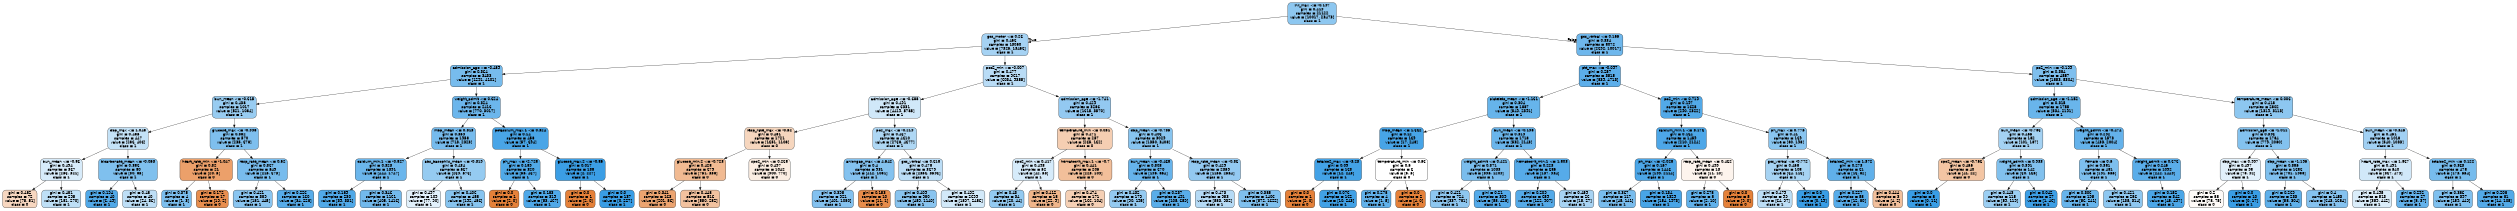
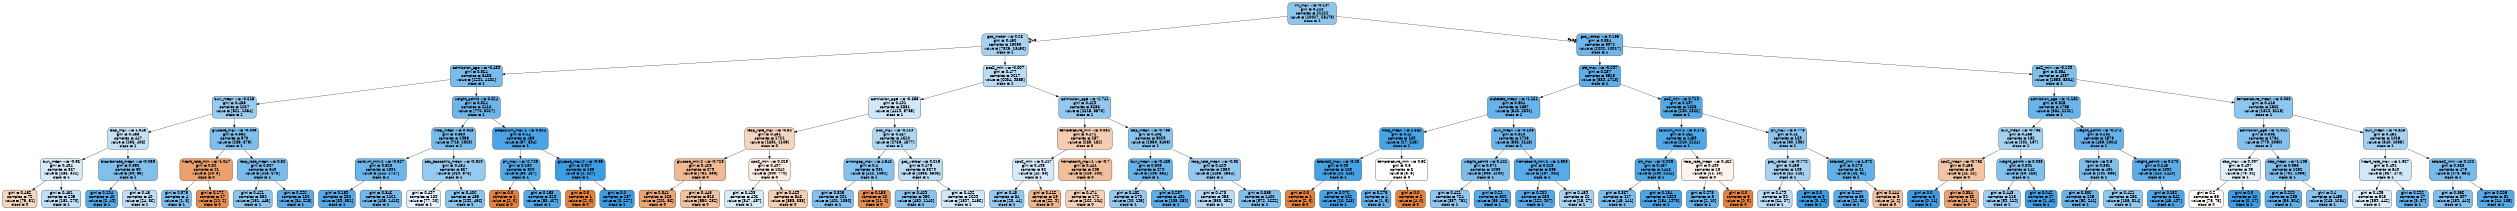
node "gini = 0.493 samples = 496 value = [347, 437] class = 1": added
node "gini = 0.469 samples = 546 value = [553, 333] class = 0": added
node "gini = 0.334 samples = 32 value = [41, 11] class = 0": added
